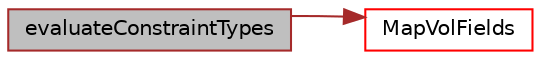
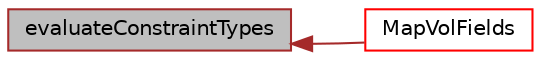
edge "evaluateConstraintTypes" -> "MapVolFields": reversed
